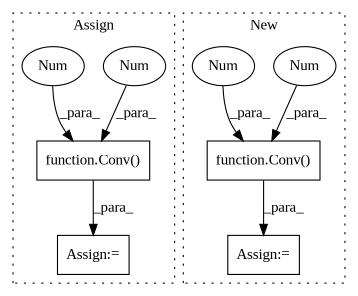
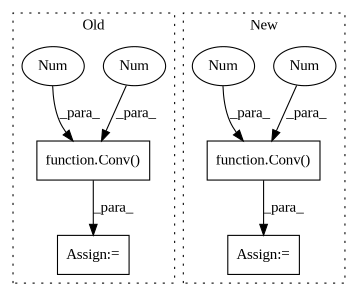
cluster "Assign": label "Assign" -> "Old"
